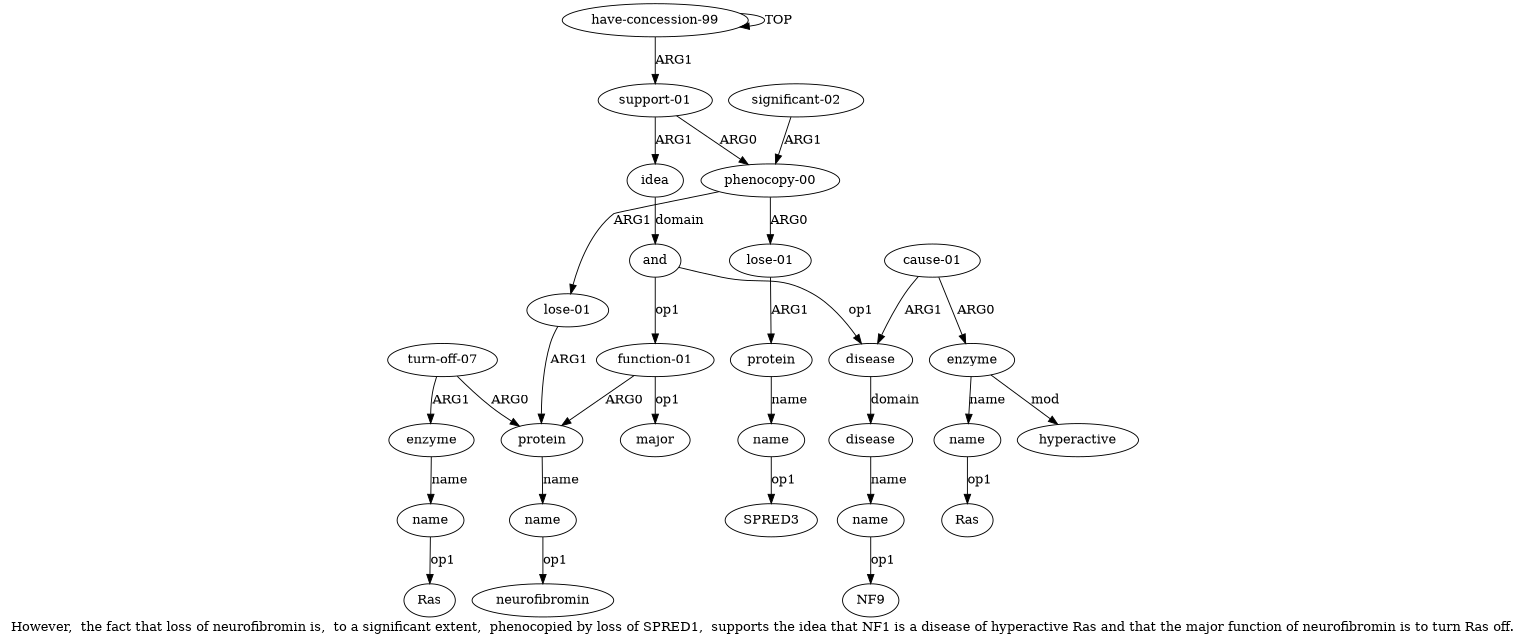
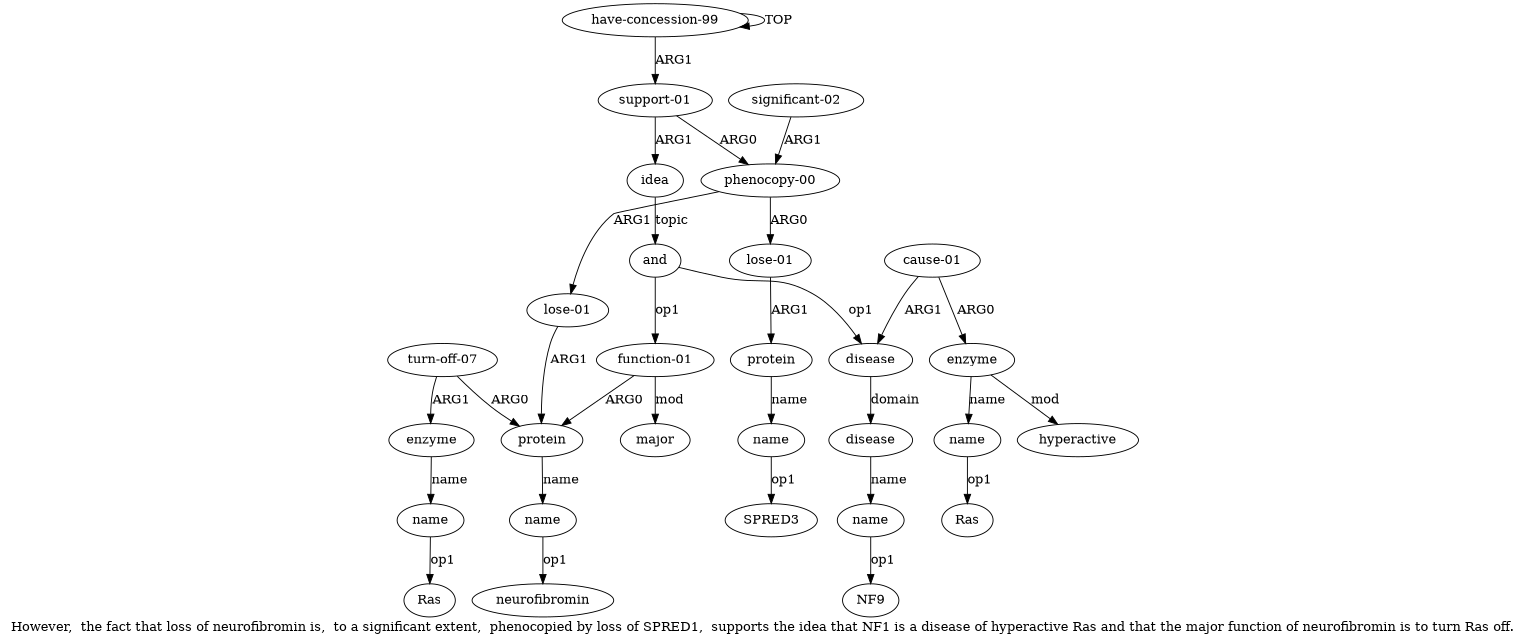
edge "idea" -> "and": label "domain" -> "topic"
edge "function-01" -> "major": label "op1" -> "mod"
